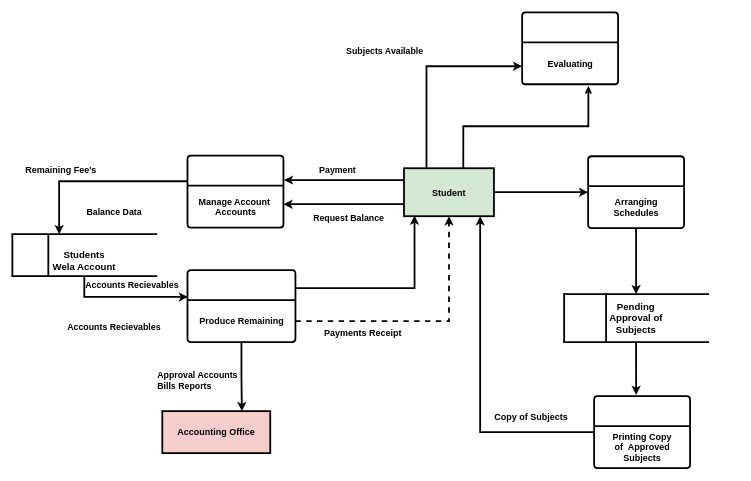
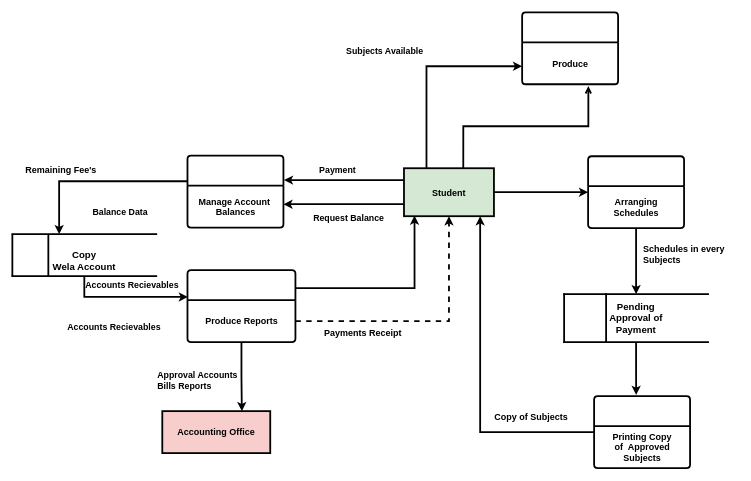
node "Evaluating": label "Evaluating" -> "Produce"
node "Manage Account Accounts": label "Manage Account Accounts" -> "Manage Account Balances"
node "Balance Data": moved (134, 216) -> (140, 216)
node "Schedules in every Subjects": added
node "Students Wela Account": label "Students Wela Account" -> "Copy Wela Account"
node "Pending Approval of Subjects": label "Pending Approval of Subjects" -> "Pending Approval of Payment"
node "Produce Remaining": label "Produce Remaining" -> "Produce Reports"
